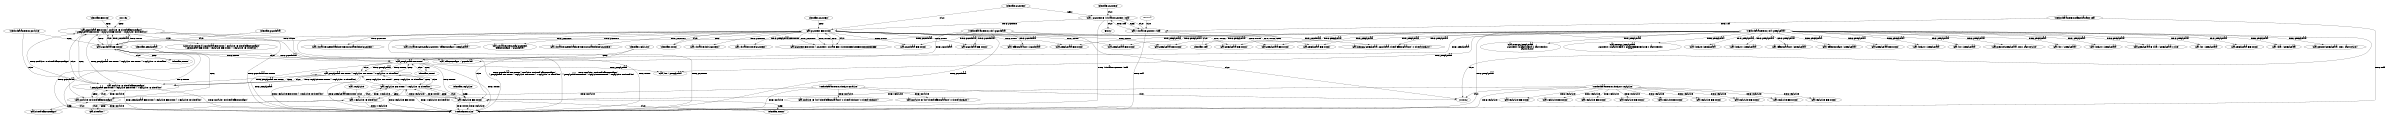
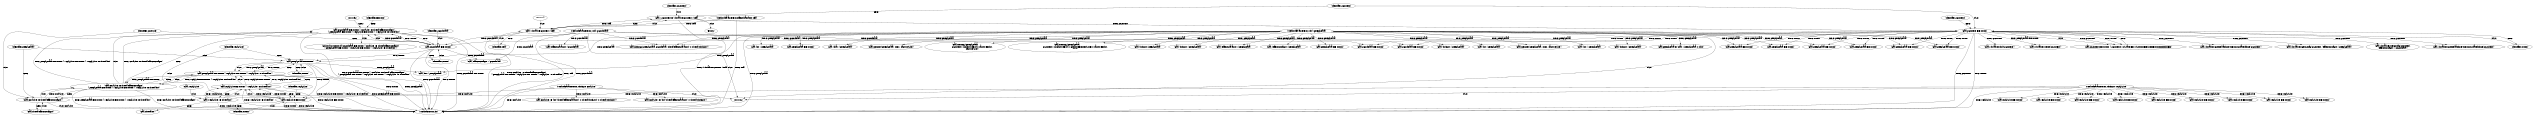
node "(MethodParameterIn,cmdSize)": label "(MethodParameterIn,cmdSize)" -> "(Identifier,cmdSize)"
edge "(Call,sizeof(int))" -> "(Call,*replySize != sizeof(int))": removed, label "AST:"
edge "(Call,cmdSize != sizeof(effect_config_t))" -> "(MethodReturn,int)": label "DDG: cmdSize" -> "AST: cmdSize"
